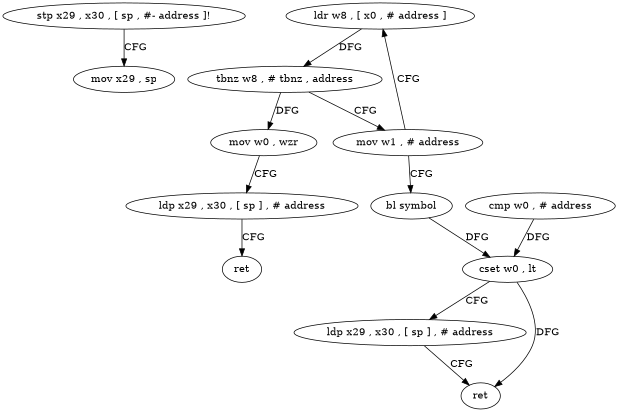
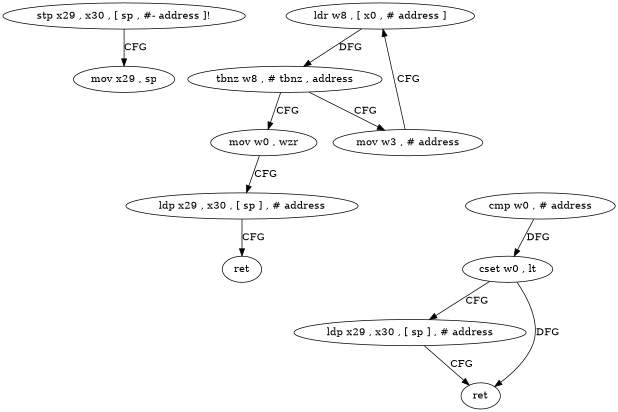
edge "tbnz w8 , # tbnz , address" -> "mov w0 , wzr": label "DFG" -> "CFG"
node "mov w1 , # address": label "mov w1 , # address" -> "mov w3 , # address"
node "bl symbol": removed
